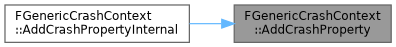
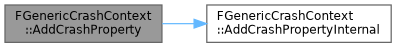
edge "FGenericCrashContext ::AddCrashPropertyInternal" -> "FGenericCrashContext ::AddCrashProperty": reversed
